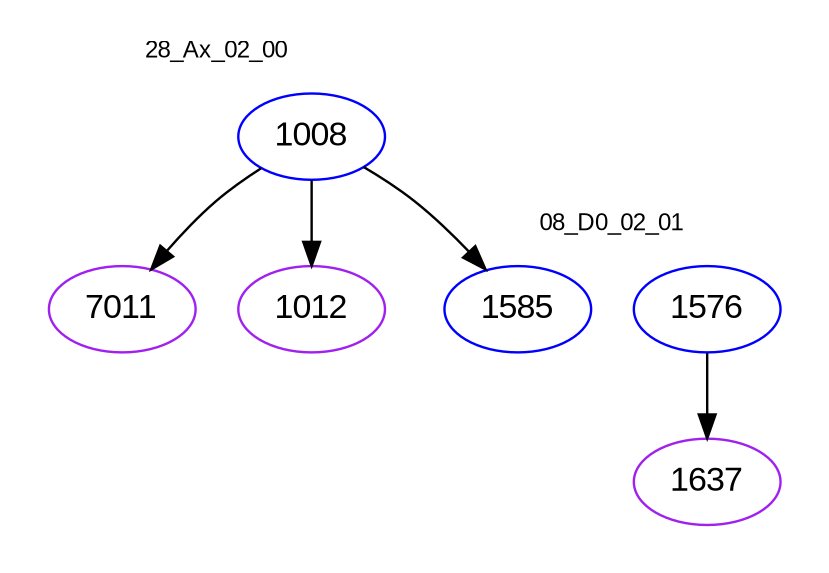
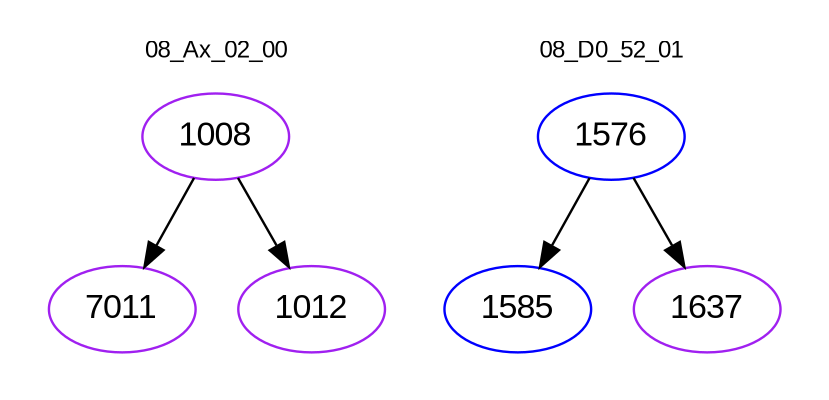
cluster "28_Ax_02_00": label "28_Ax_02_00" -> "08_Ax_02_00"
node "1008": color blue -> purple
edge "1008" -> "1585": now "1576" -> "1585"
cluster "08_D0_02_01": label "08_D0_02_01" -> "08_D0_52_01"
